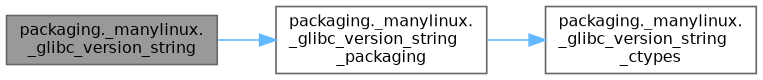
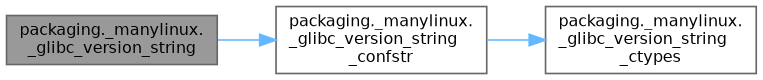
node "packaging._manylinux. _glibc_version_string _packaging": label "packaging._manylinux. _glibc_version_string _packaging" -> "packaging._manylinux. _glibc_version_string _confstr"
